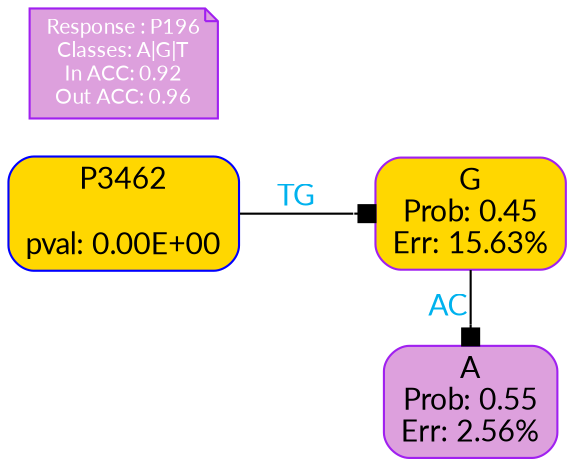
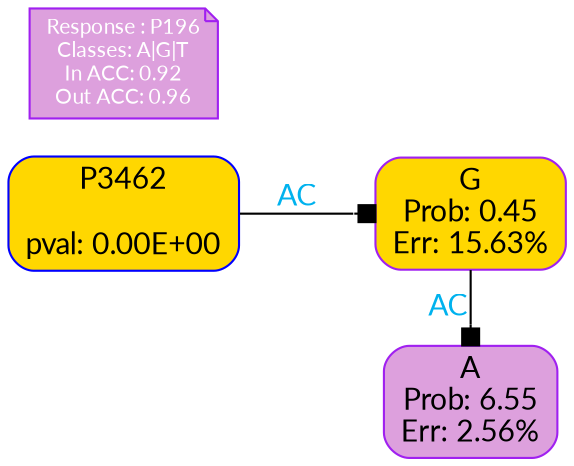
edge "P3462 pval: 0.00E+00" -> "G Prob: 0.45 Err: 15.63%": label "TG" -> "AC"
node "A Prob: 0.55 Err: 2.56%": label "A Prob: 0.55 Err: 2.56%" -> "A Prob: 6.55 Err: 2.56%"
